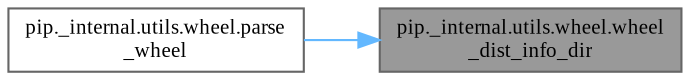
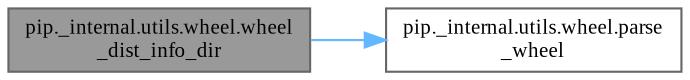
edge "pip._internal.utils.wheel.parse _wheel" -> "pip._internal.utils.wheel.wheel _dist_info_dir": reversed
